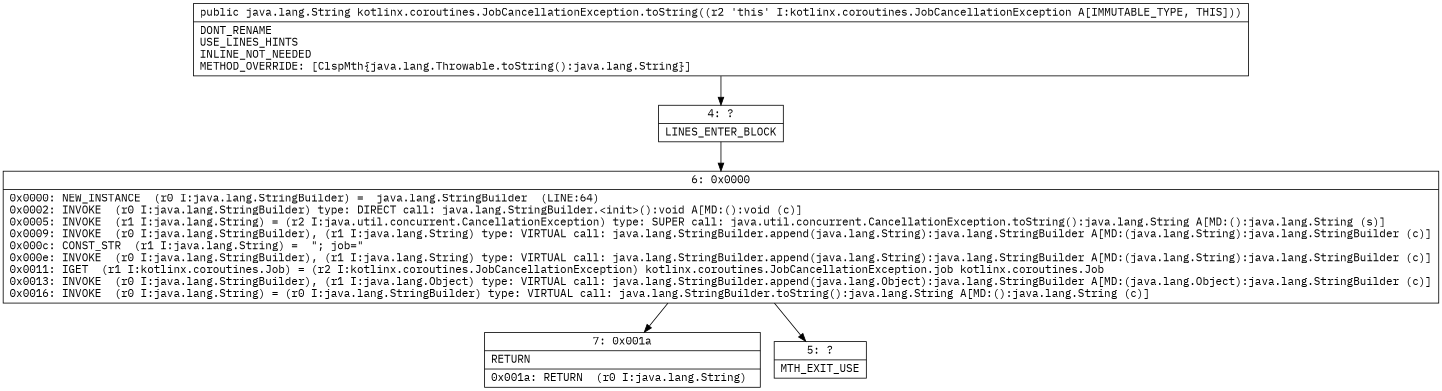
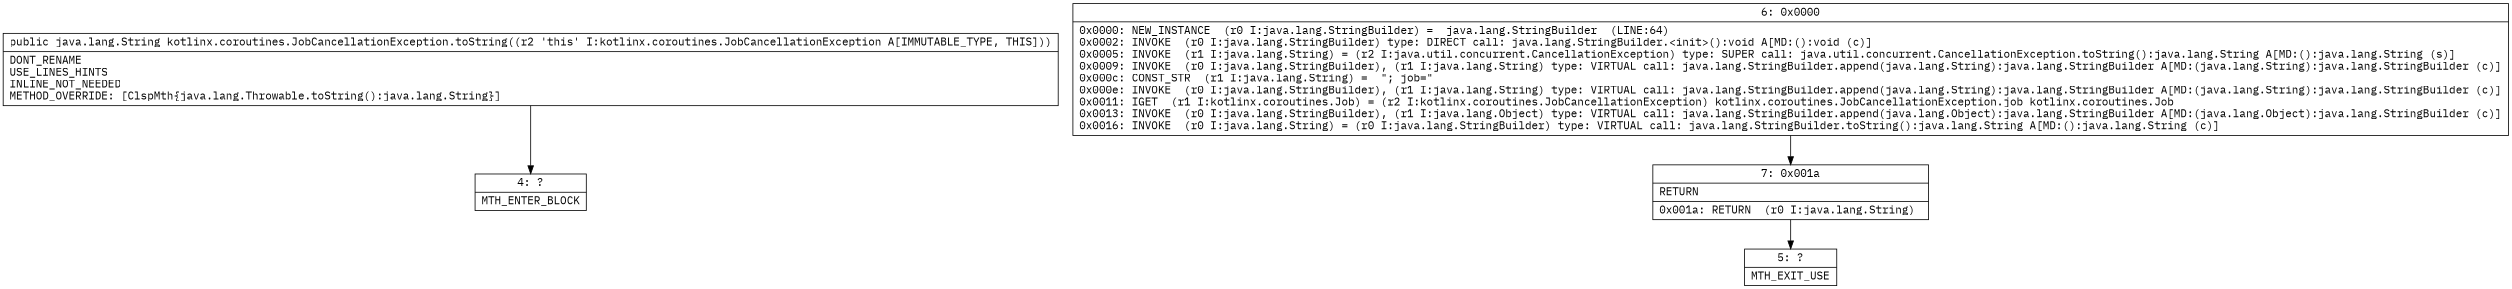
node "4: ?": text "LINES_ENTER_BLOCK" -> "MTH_ENTER_BLOCK"
edge "4: ?" -> "6: 0x0000": removed
edge "6: 0x0000" -> "5: ?": now "7: 0x001a" -> "5: ?"
